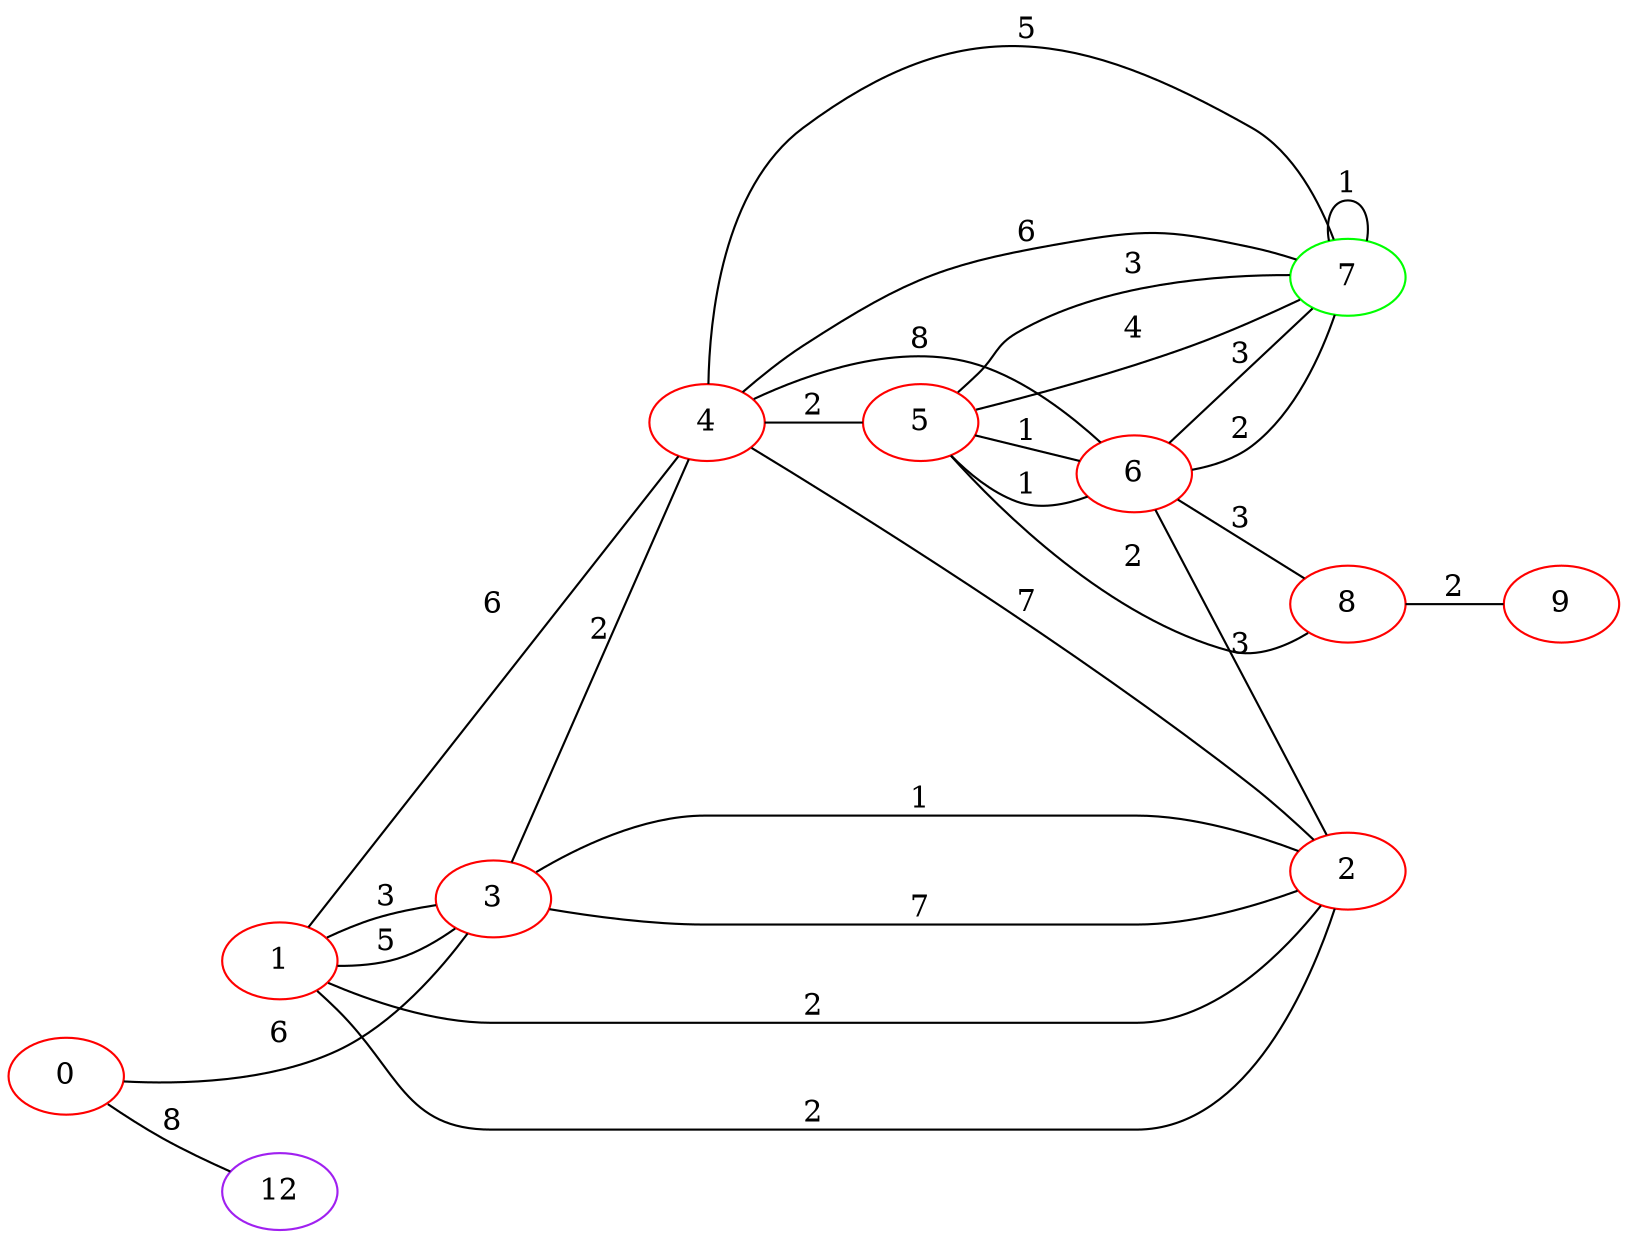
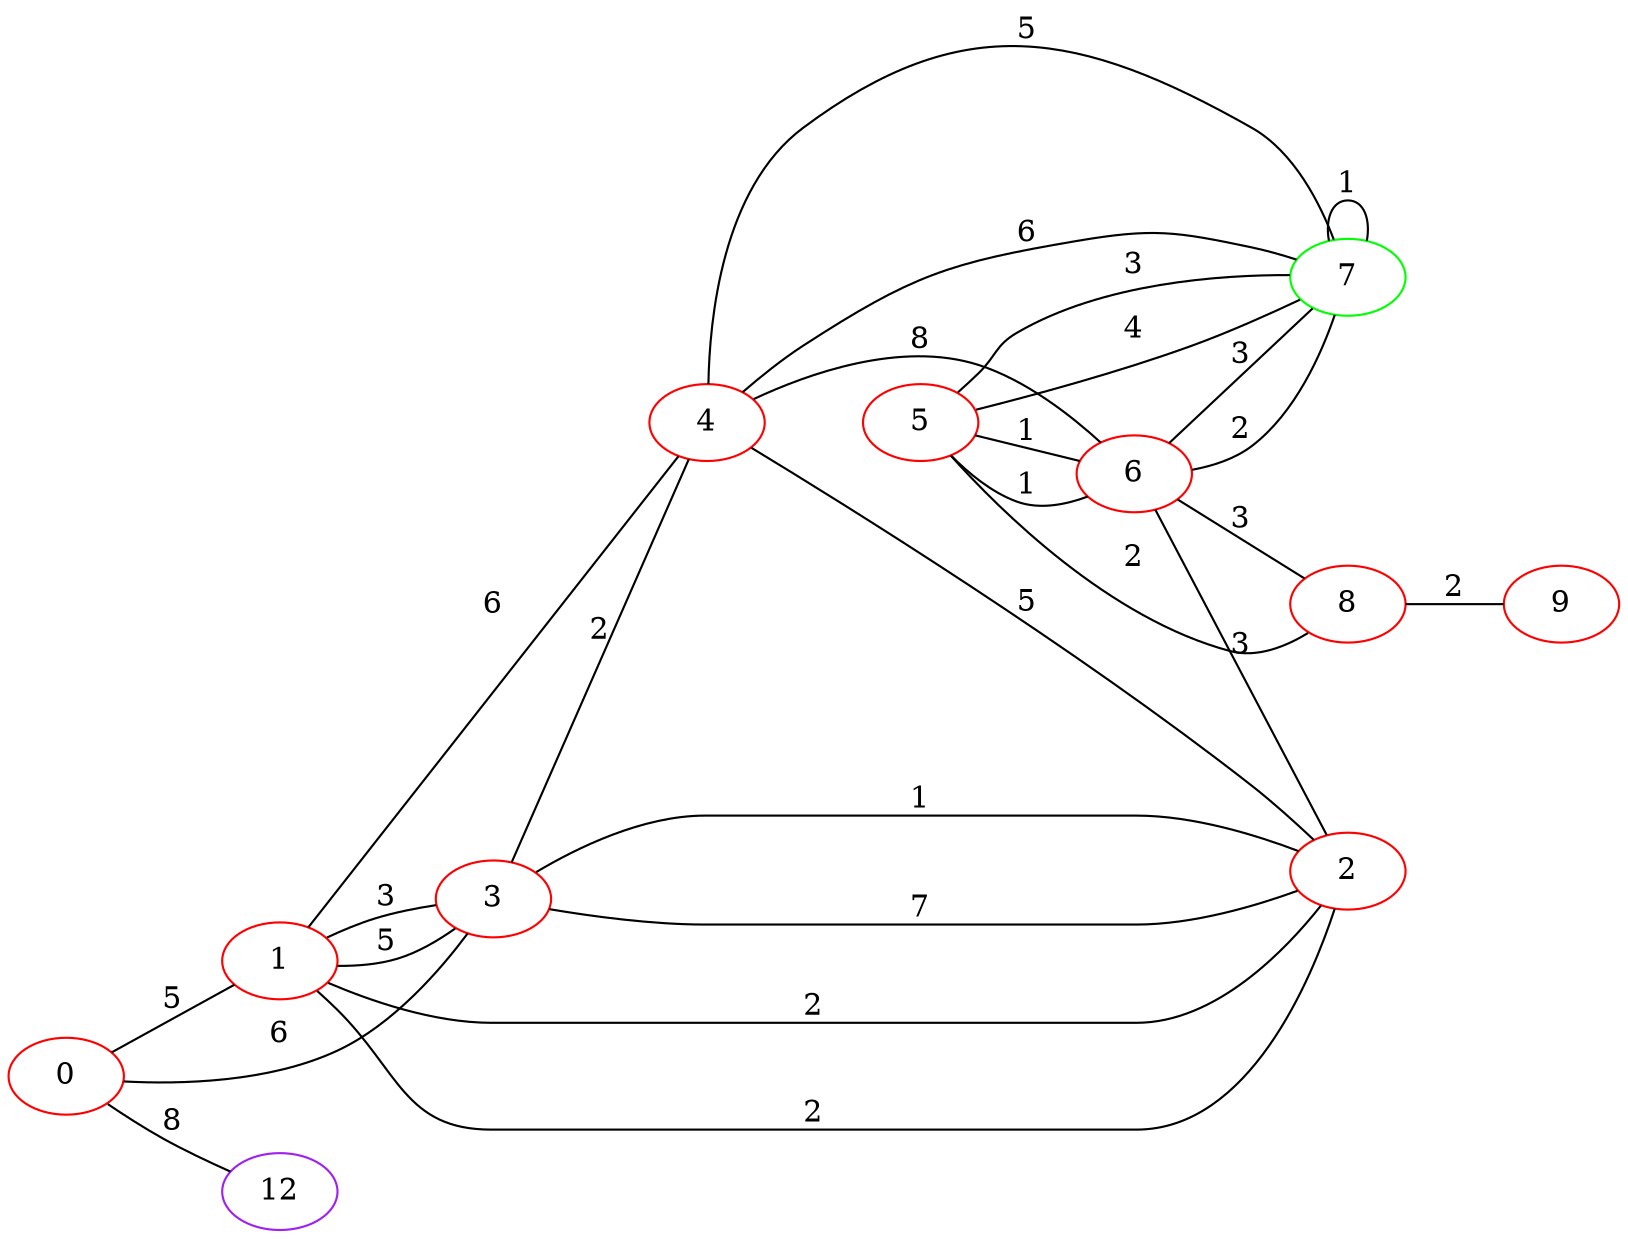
edge "4" -- "5": removed, label "2"
edge "4" -- "2": label "7" -> "5"
edge "1" -- "0": added, label "5"
